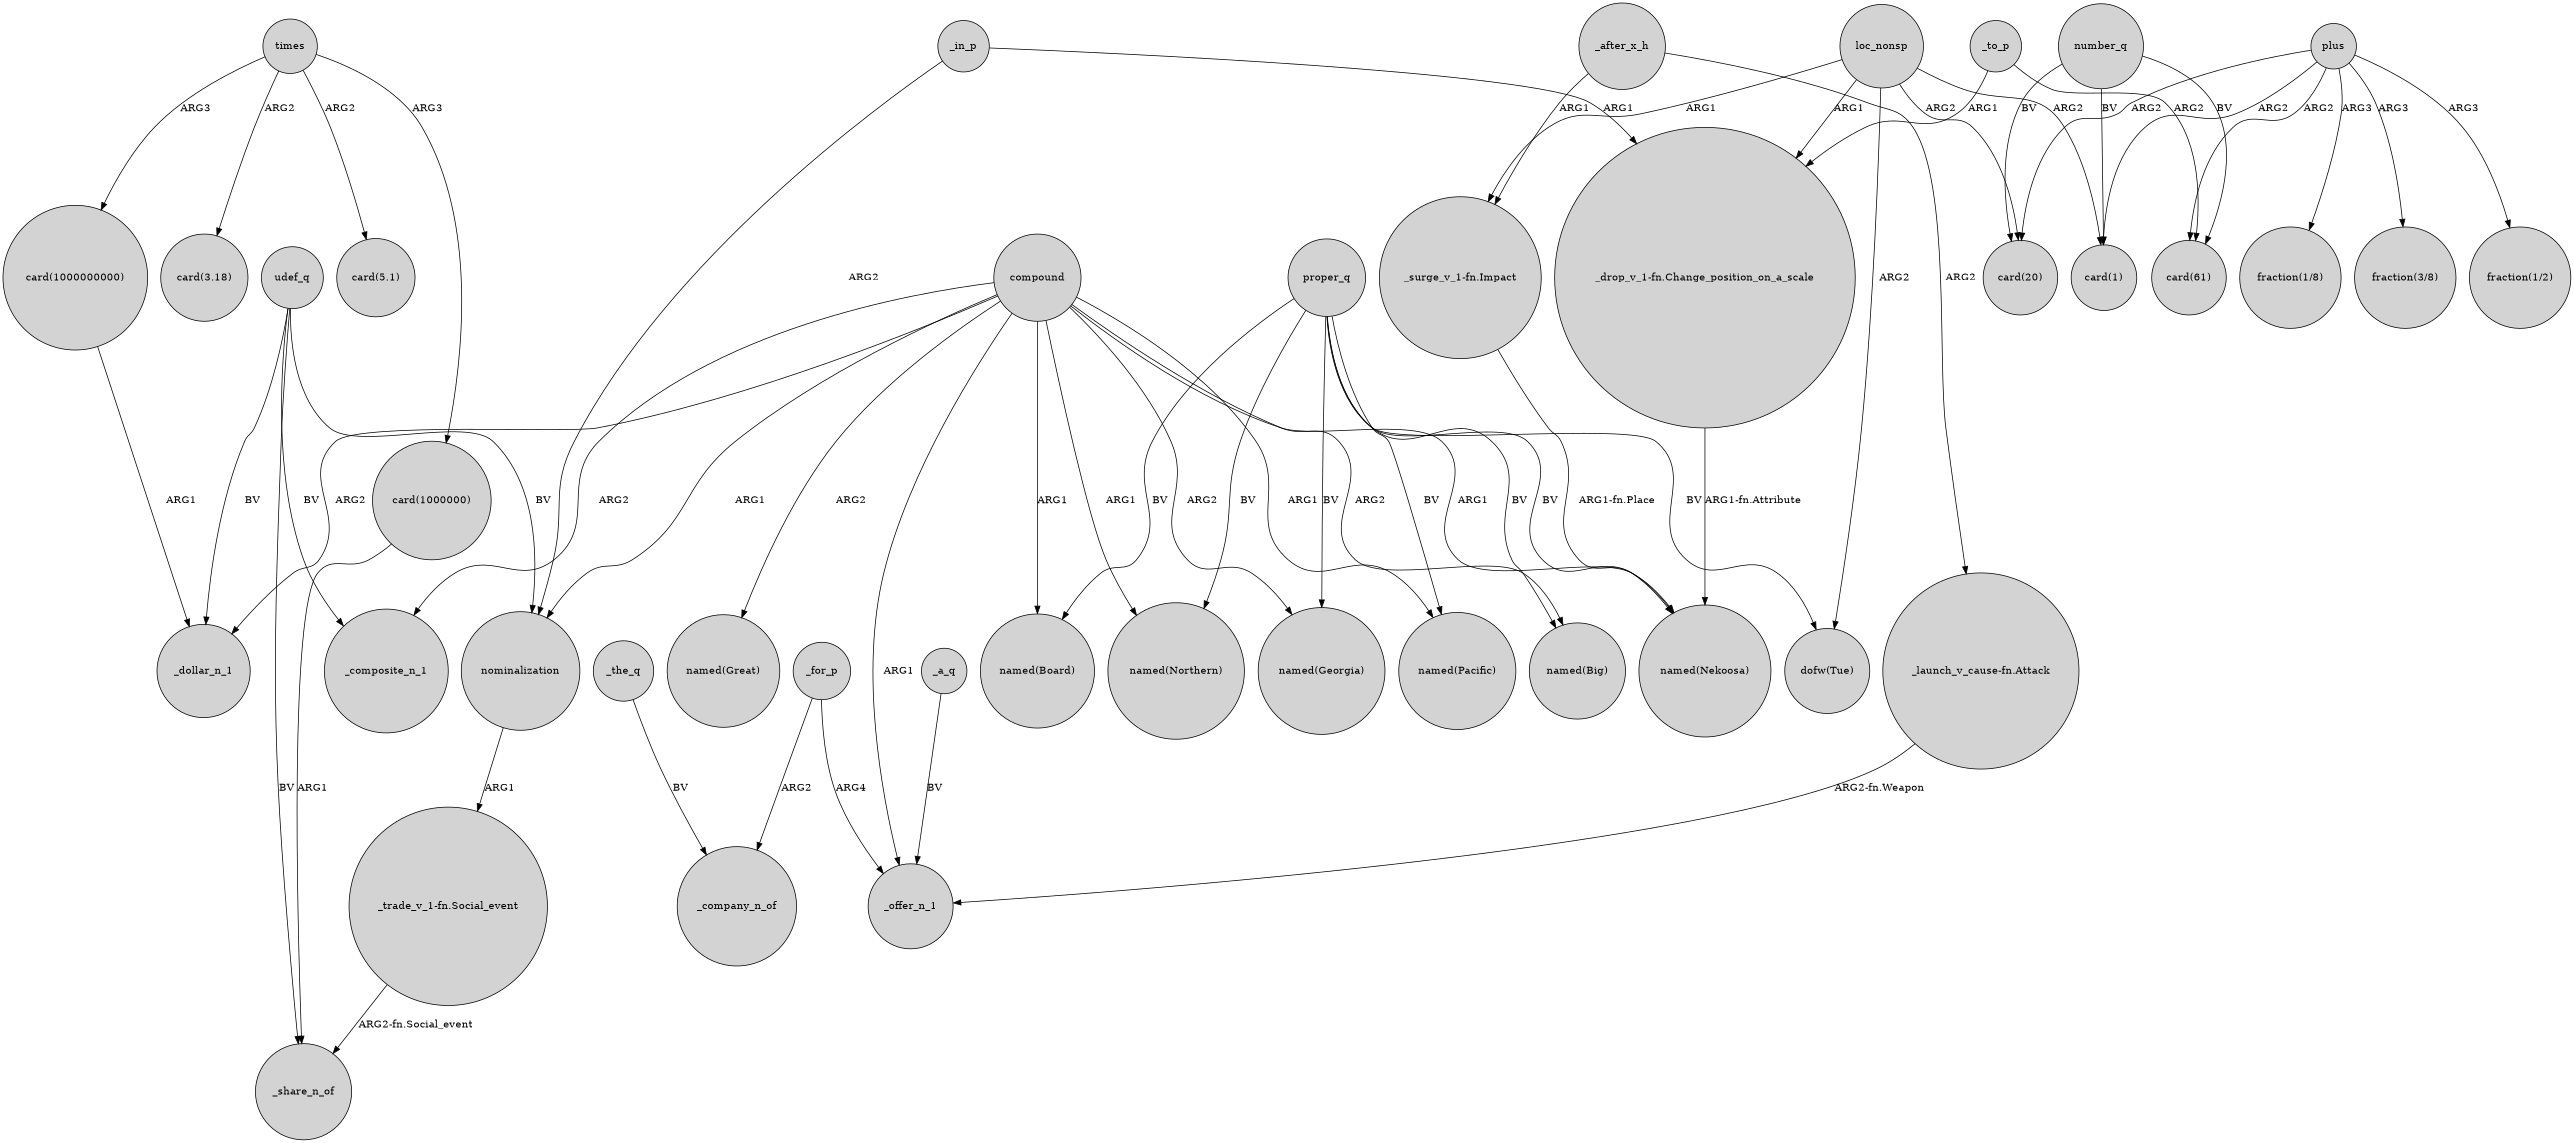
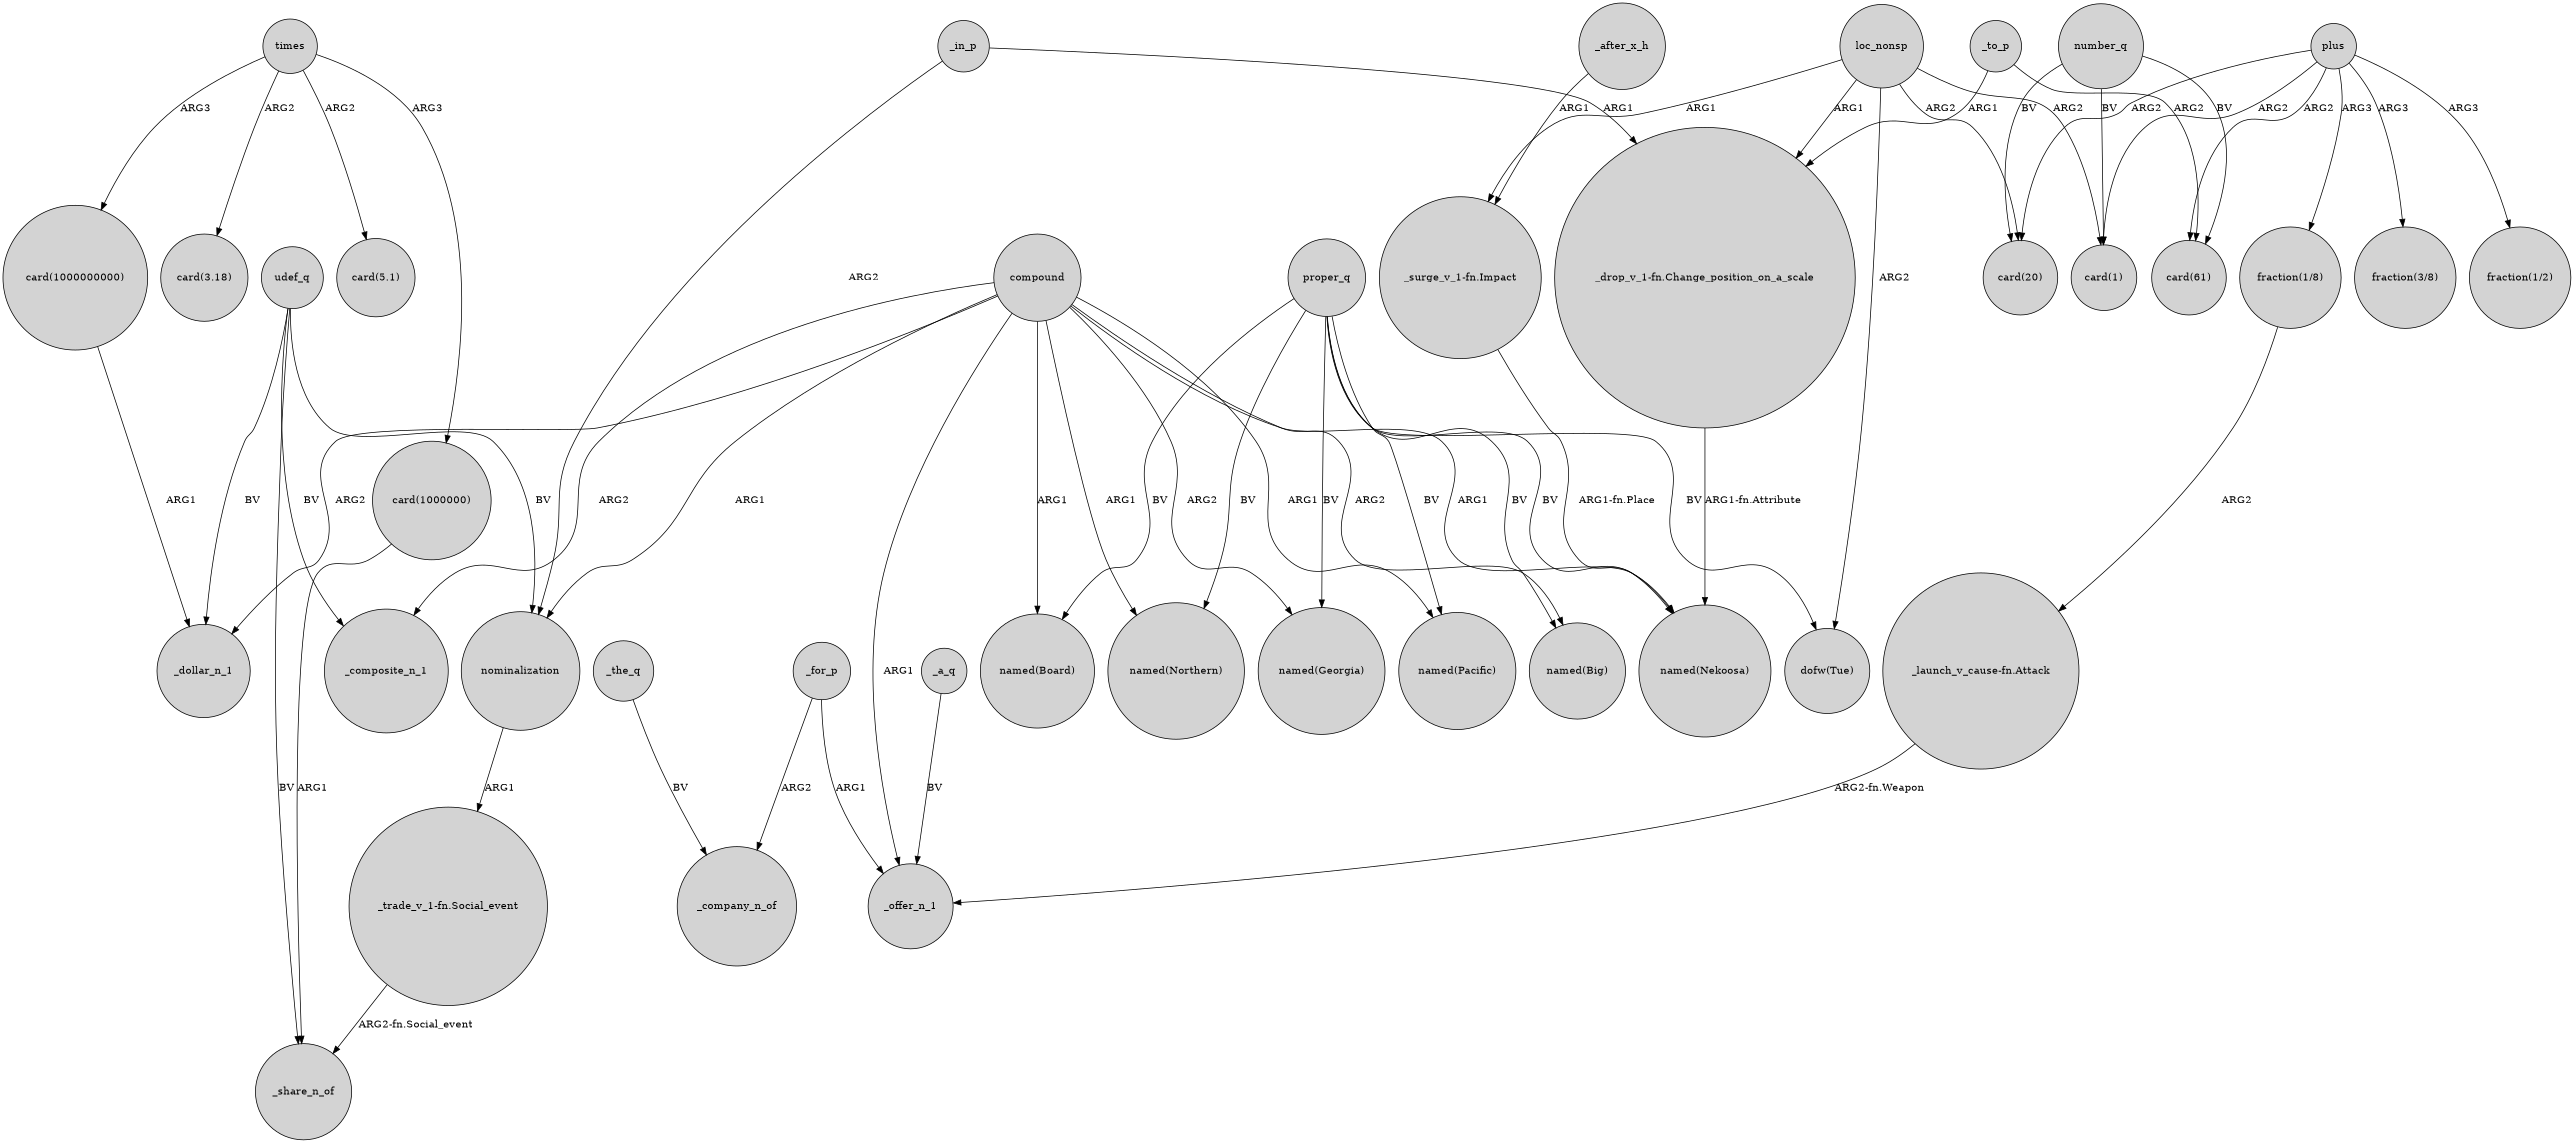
edge "_after_x_h" -> "_launch_v_cause-fn.Attack": now "fraction(1/8)" -> "_launch_v_cause-fn.Attack"
node "named(Great)": removed
edge "_for_p" -> "_offer_n_1": label "ARG4" -> "ARG1"
